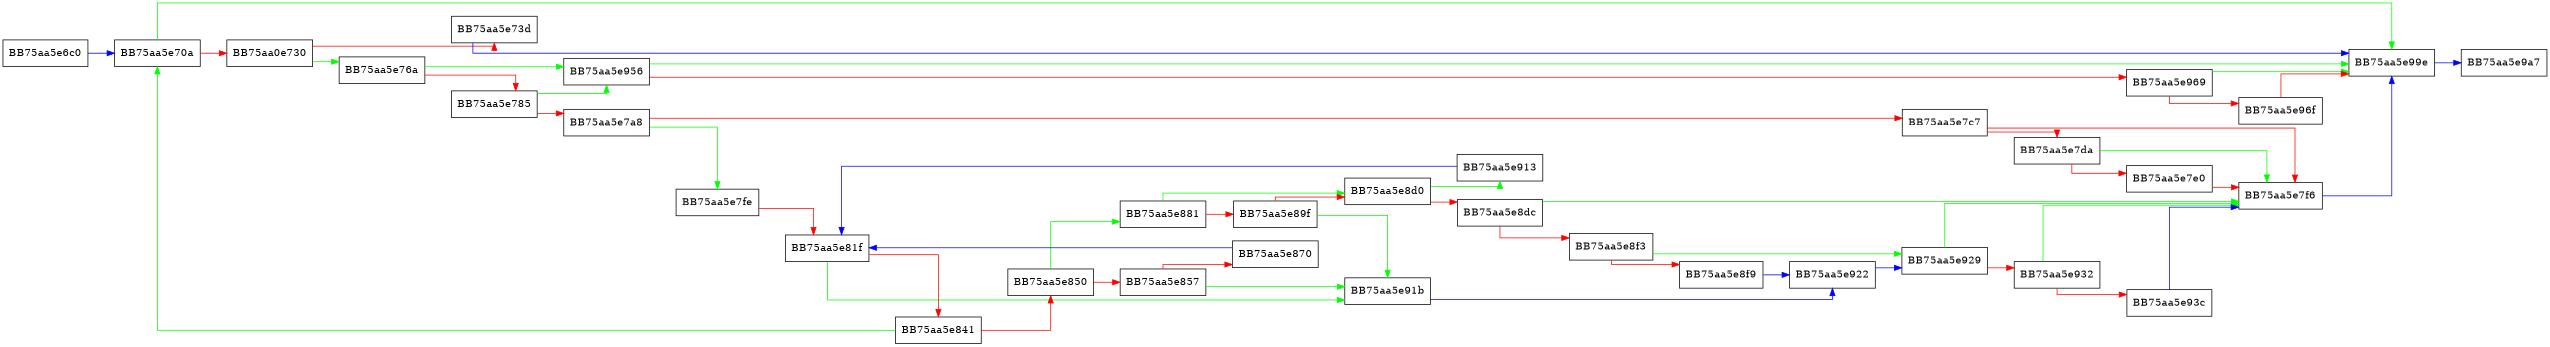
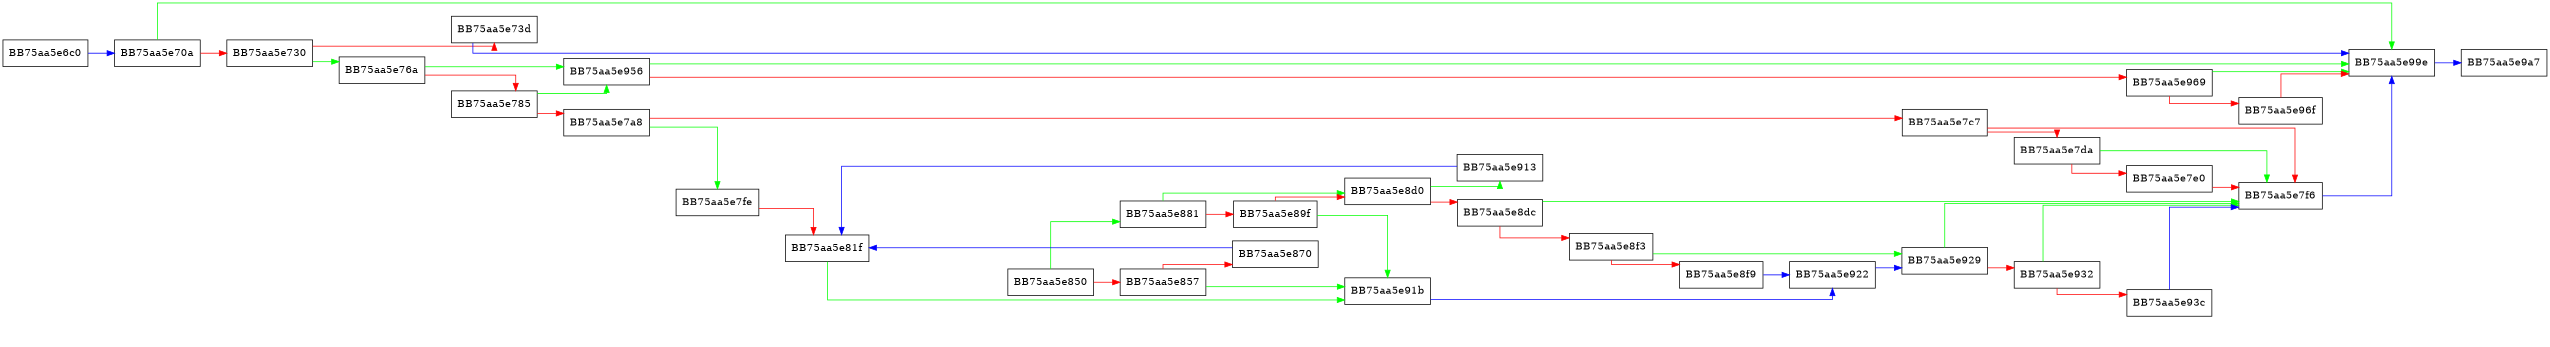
node "BB75aa0e730": label "BB75aa0e730" -> "BB75aa5e730"
node "BB75aa5e841": removed
